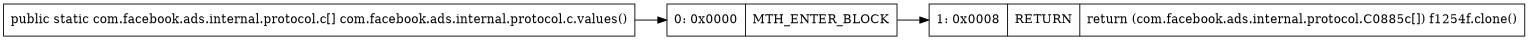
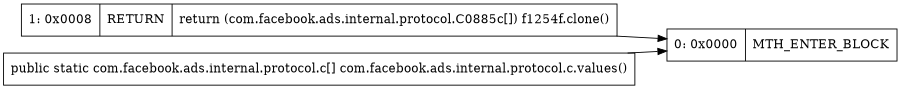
edge "0: 0x0000" -> "1: 0x0008": reversed
